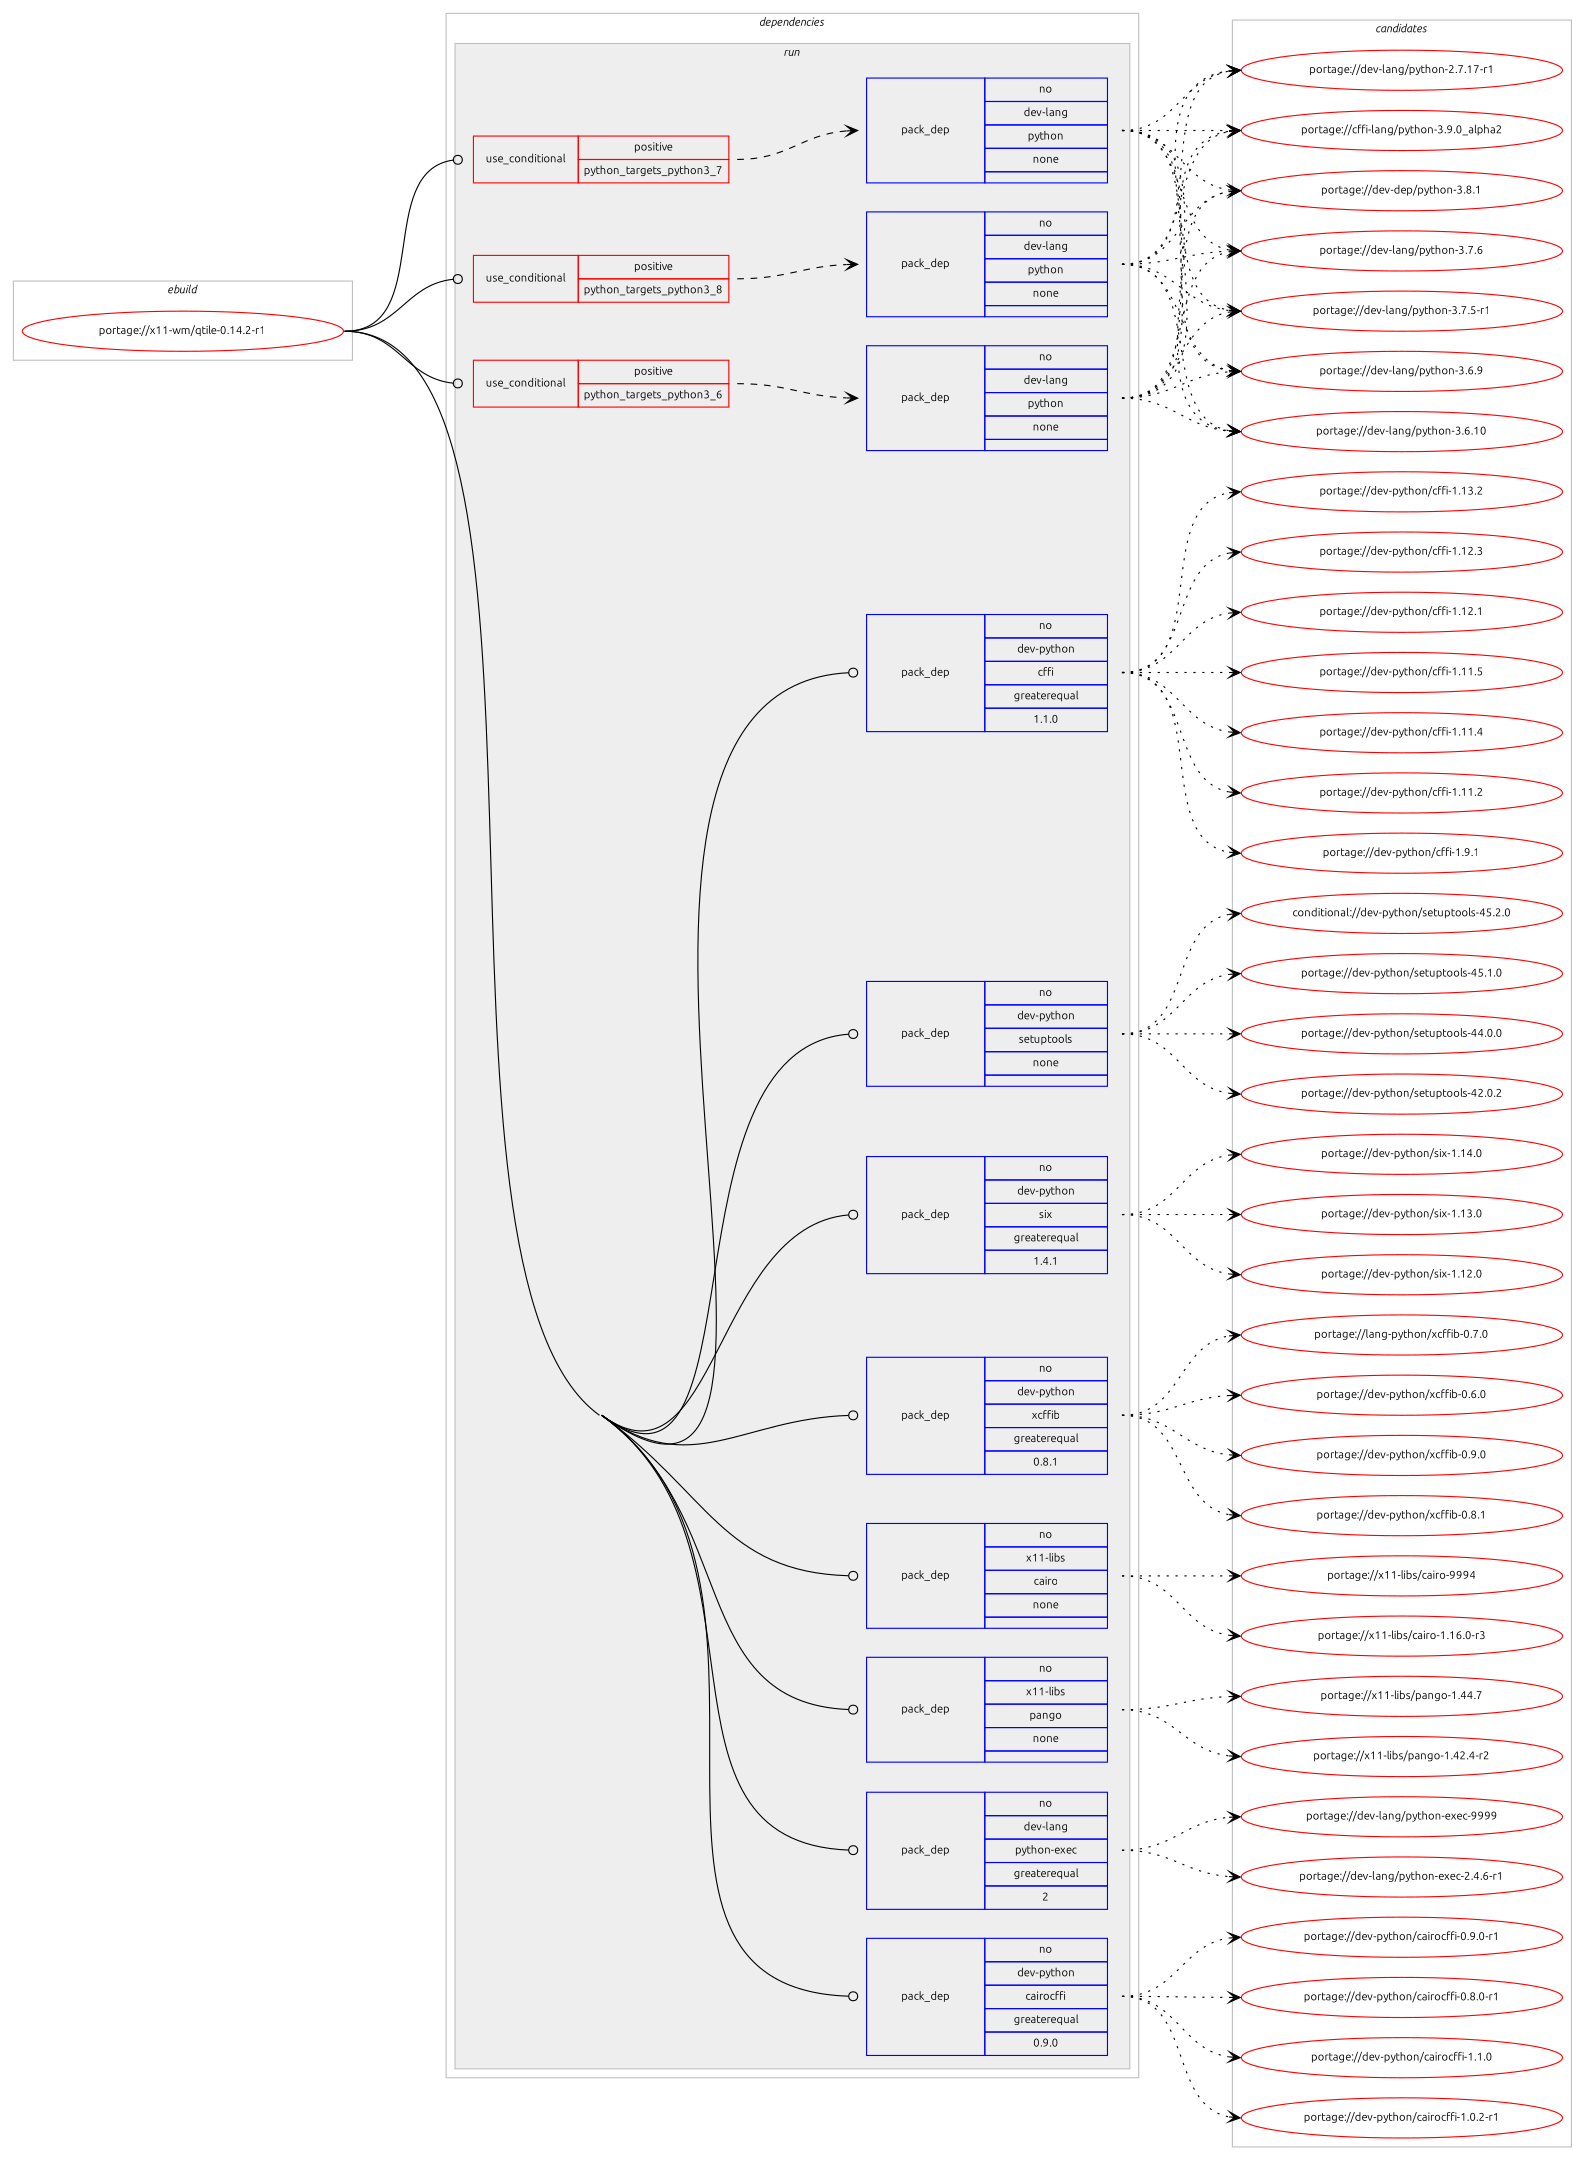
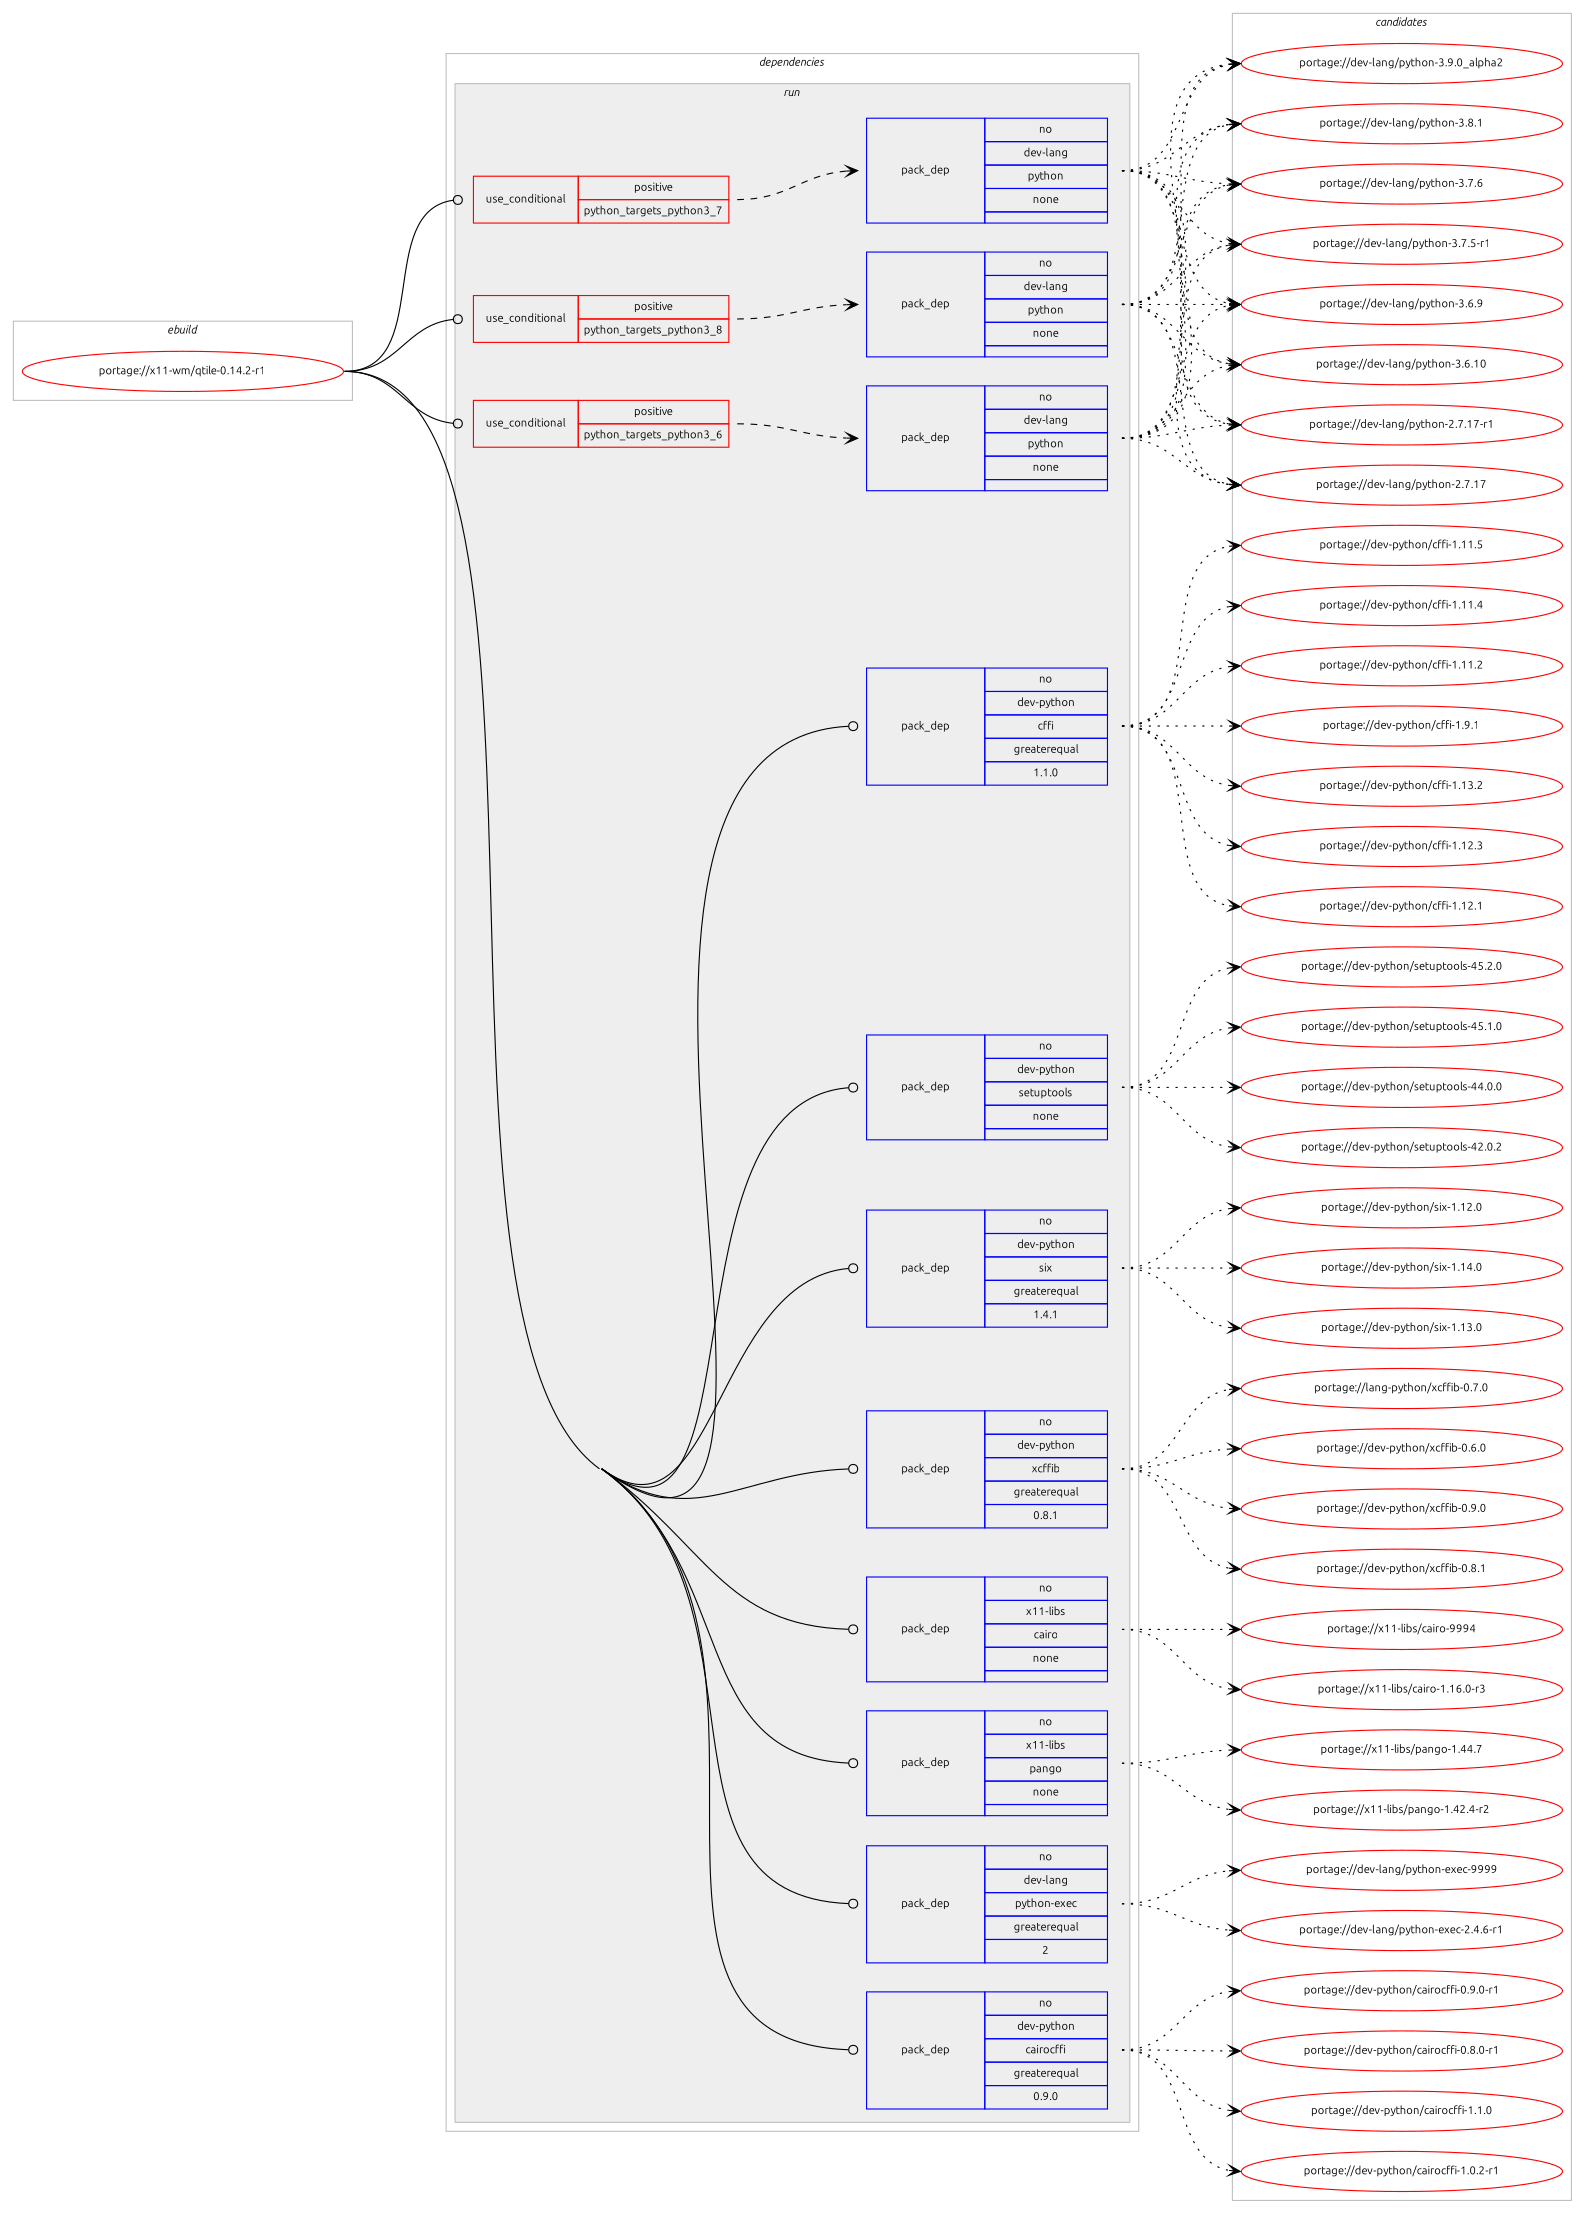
node "portage://cffi-lang/python-3.9.0_alpha2": label "portage://cffi-lang/python-3.9.0_alpha2" -> "portage://dev-lang/python-3.9.0_alpha2"
node "portage://dev-dep/python-3.8.1": label "portage://dev-dep/python-3.8.1" -> "portage://dev-lang/python-3.8.1"
node "portage://dev-lang/python-2.7.17": added
node "conditional://dev-python/setuptools-45.2.0": label "conditional://dev-python/setuptools-45.2.0" -> "portage://dev-python/setuptools-45.2.0"
